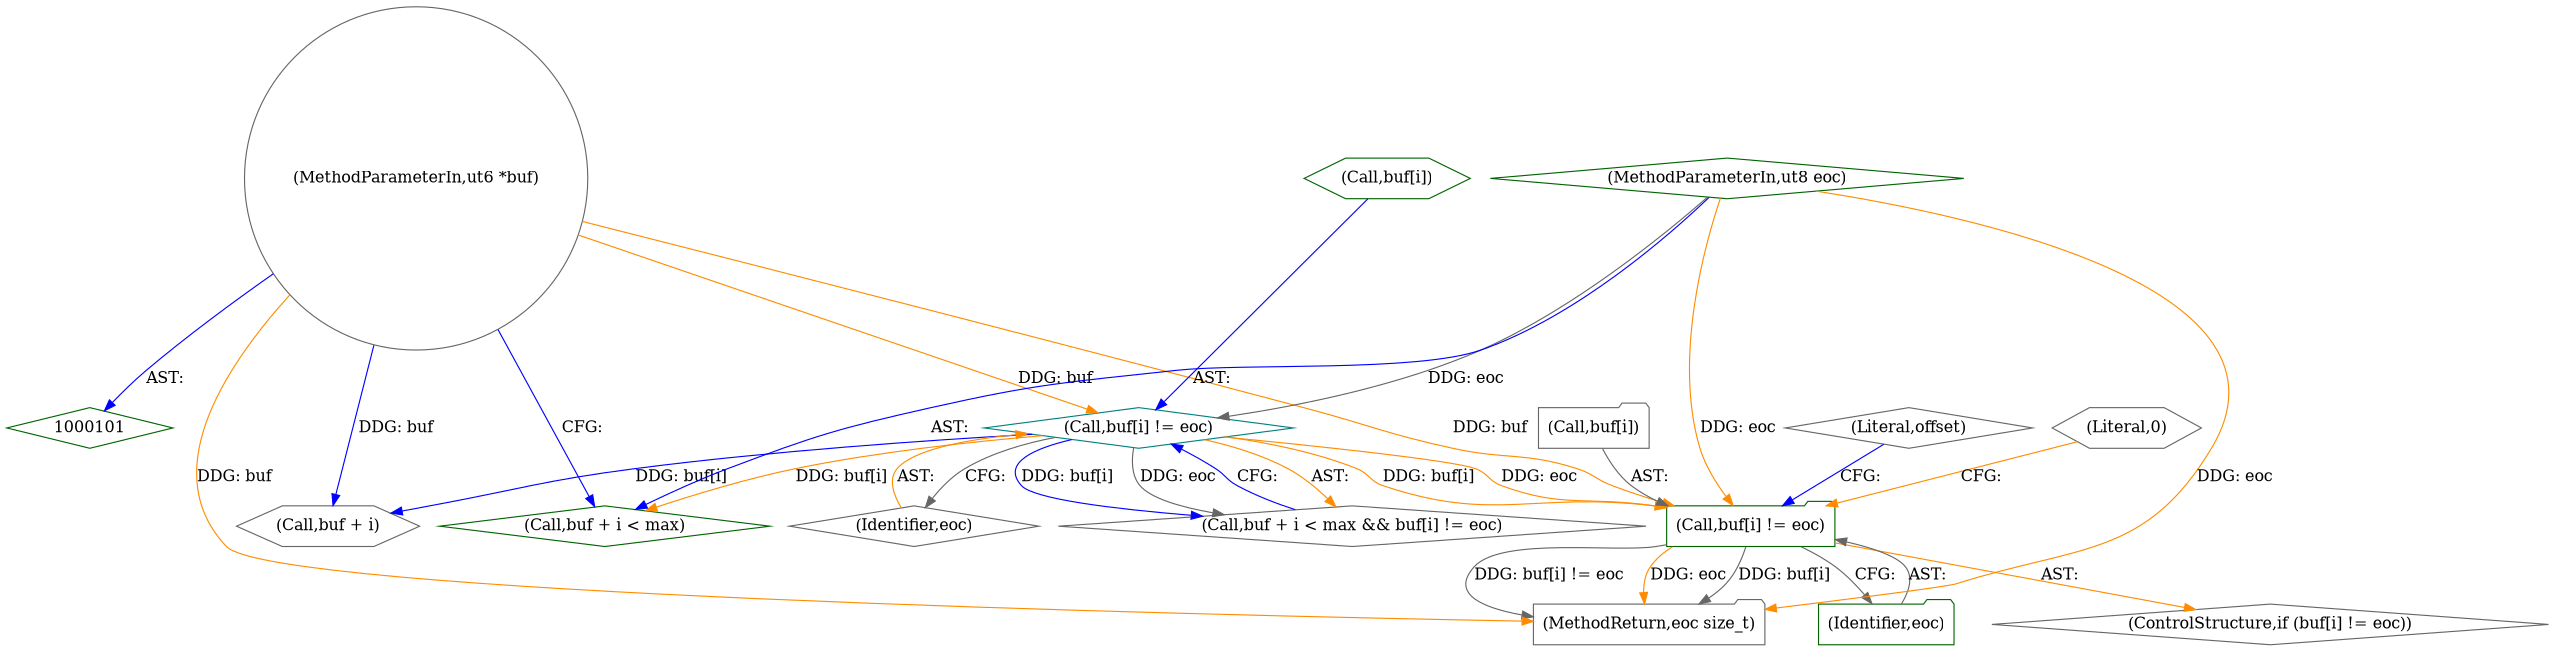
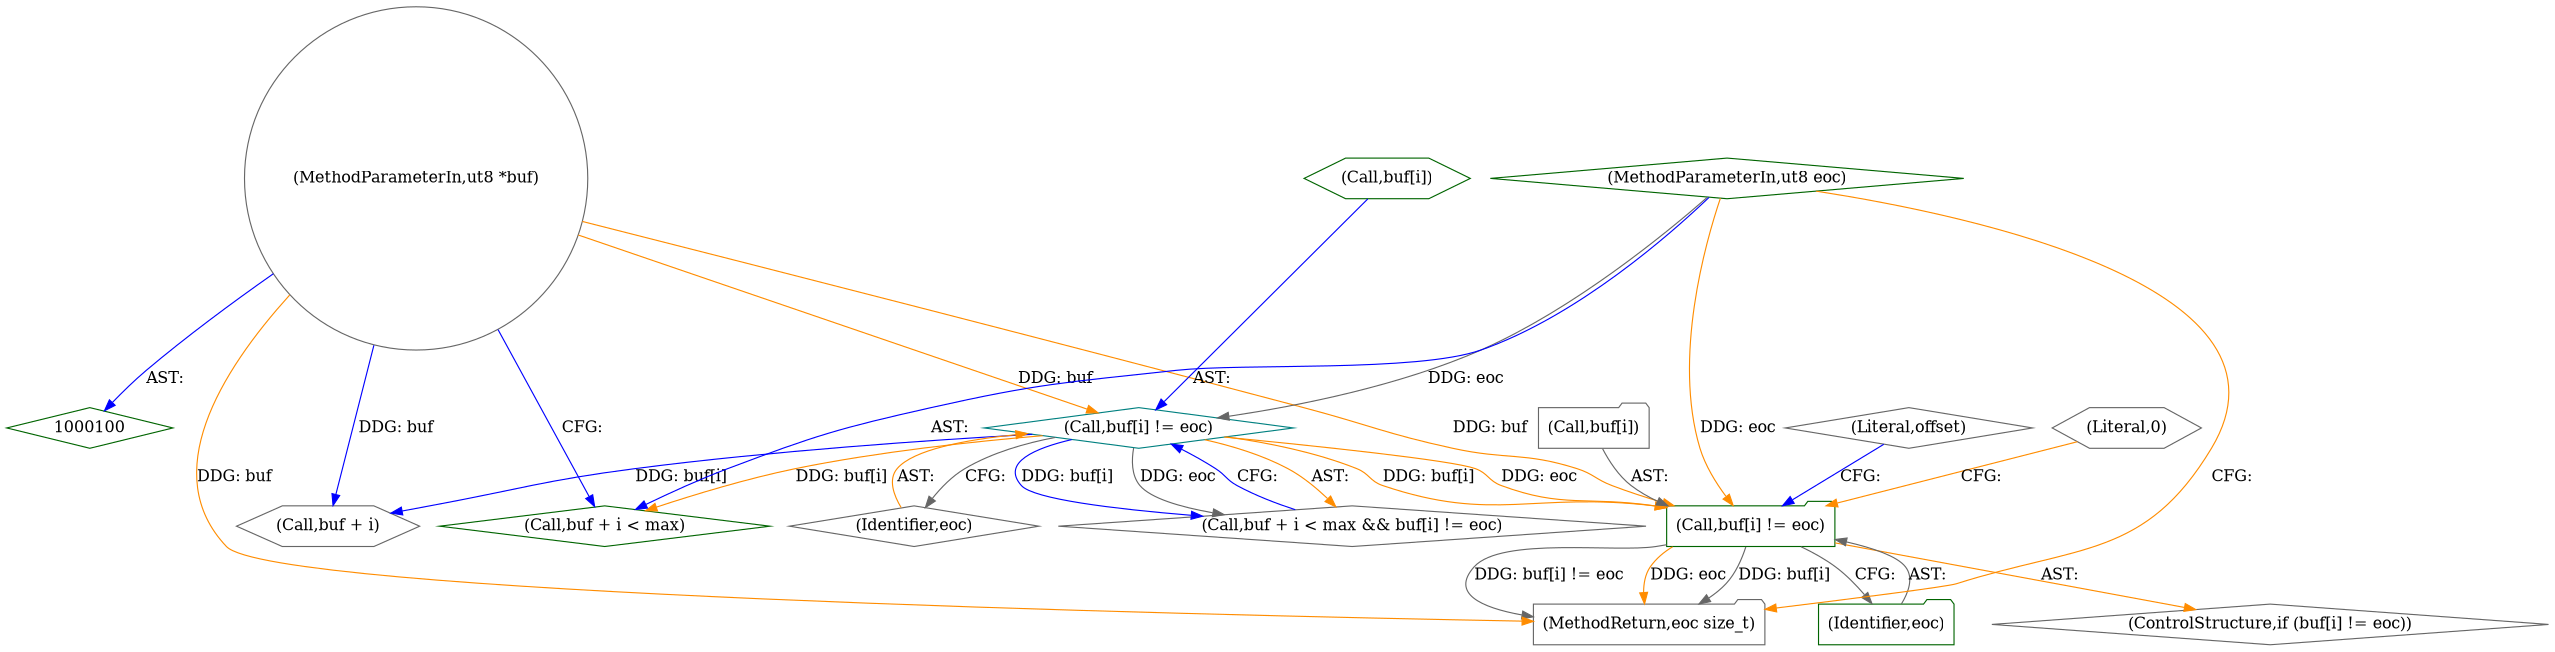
node "(MethodParameterIn,ut6 *buf)": label "(MethodParameterIn,ut6 *buf)" -> "(MethodParameterIn,ut8 *buf)"
node "1000101": label "1000101" -> "1000100"
edge "(MethodParameterIn,ut8 eoc)" -> "(MethodReturn,eoc size_t)": label "DDG: eoc" -> "CFG: "
